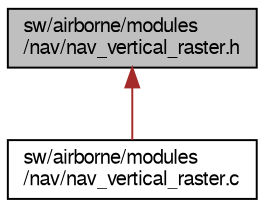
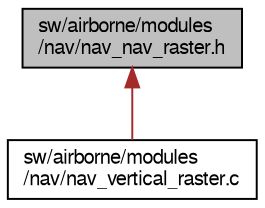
node "sw/airborne/modules /nav/nav_vertical_raster.h": label "sw/airborne/modules /nav/nav_vertical_raster.h" -> "sw/airborne/modules /nav/nav_nav_raster.h"
